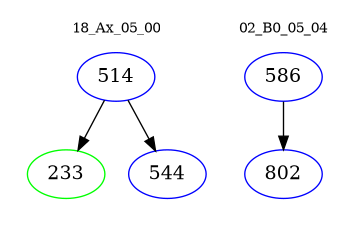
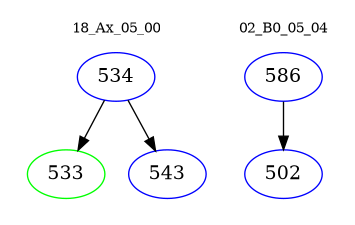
node "514": label "514" -> "534"
node "233": label "233" -> "533"
node "544": label "544" -> "543"
node "802": label "802" -> "502"
